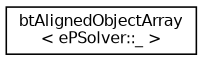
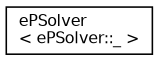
node "btAlignedObjectArray < ePSolver::_ >": label "btAlignedObjectArray < ePSolver::_ >" -> "ePSolver < ePSolver::_ >"
